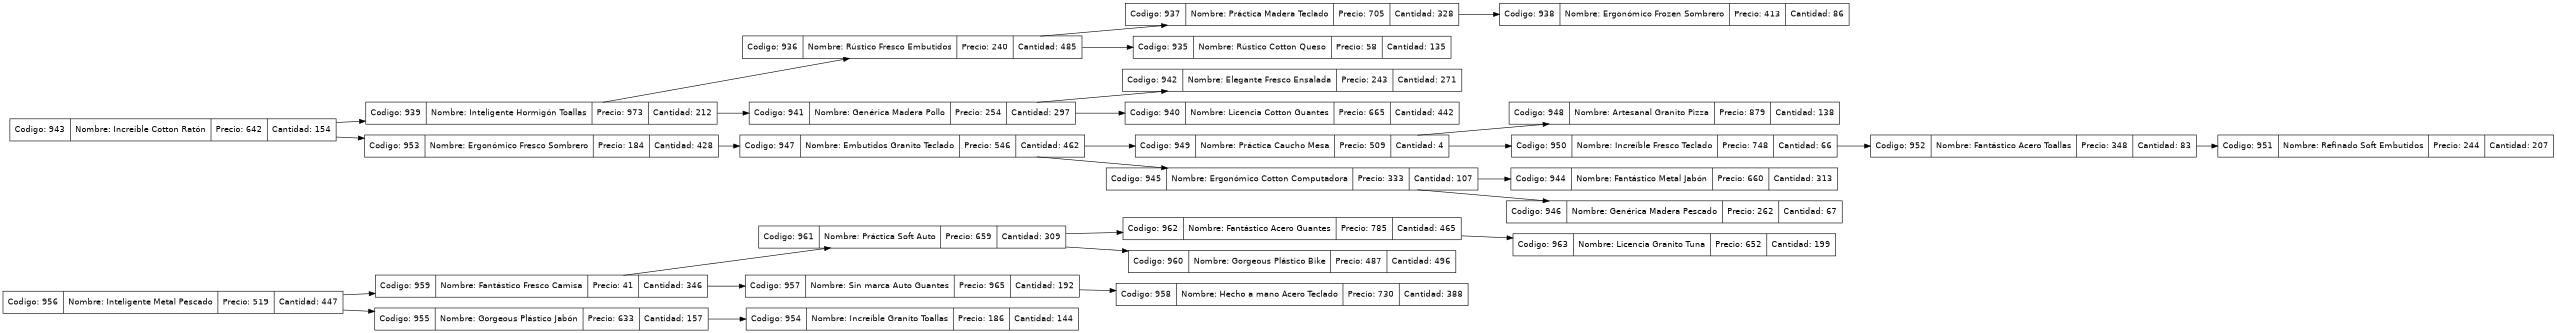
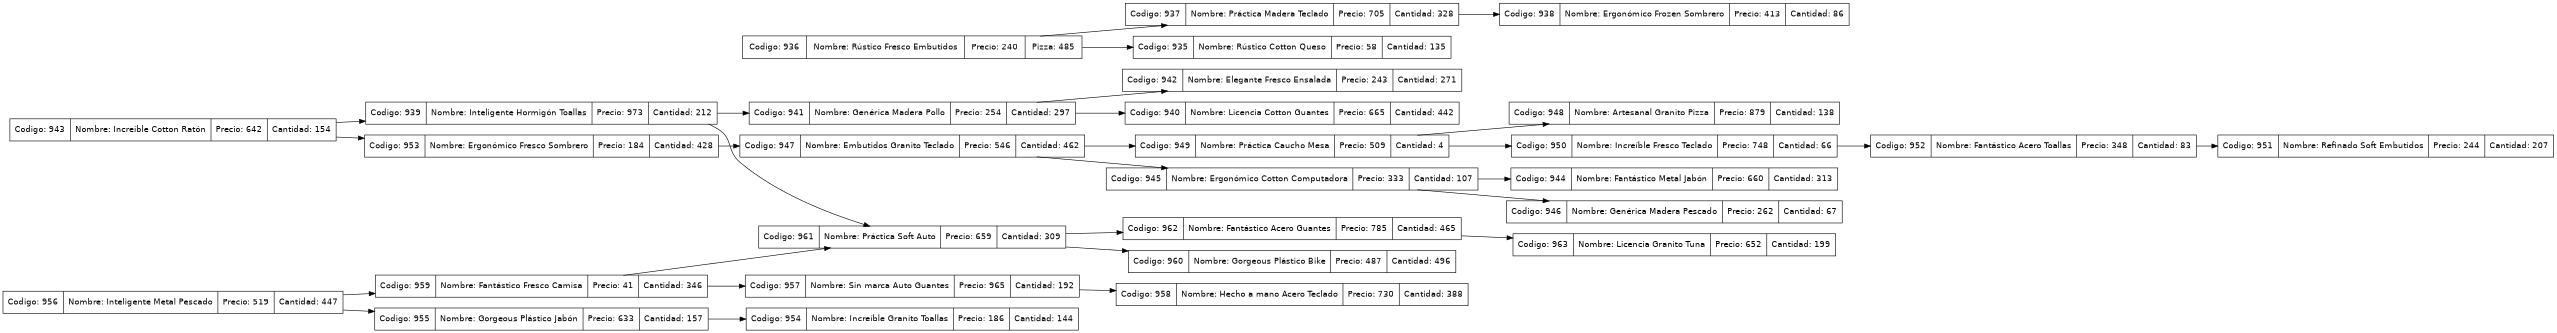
node "Codigo: 936": text "Cantidad: 485" -> "Pizza: 485"
edge "Codigo: 939" -> "Codigo: 936": now "Codigo: 939" -> "Codigo: 961"
